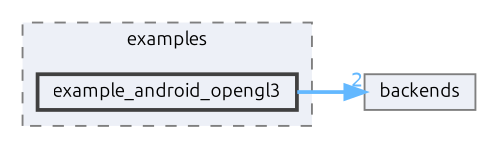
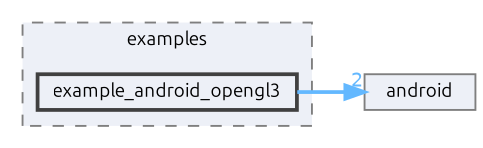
node "backends": label "backends" -> "android"
